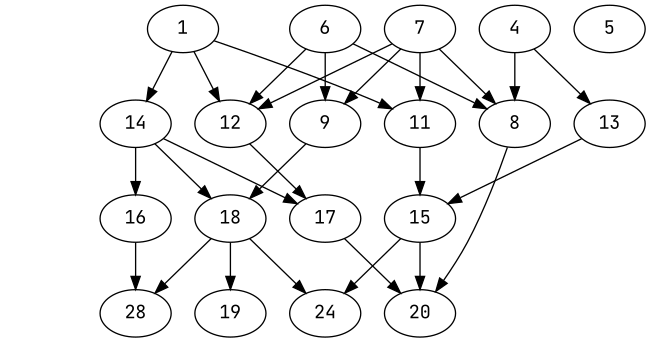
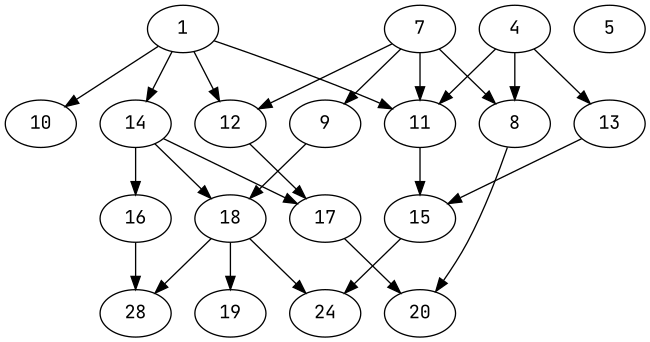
node "6": removed
edge "4" -> "11": added
node "10": added
edge "15" -> "20": removed
